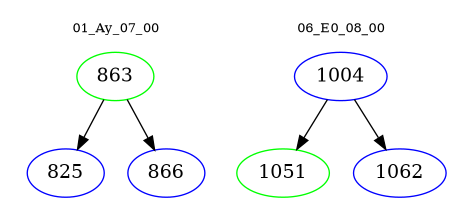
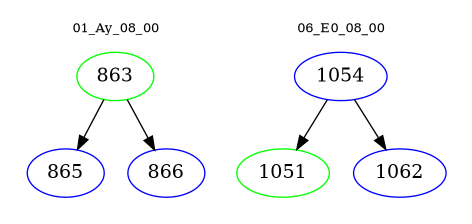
cluster "01_Ay_07_00": label "01_Ay_07_00" -> "01_Ay_08_00"
node "1004": label "1004" -> "1054"
node "825": label "825" -> "865"
